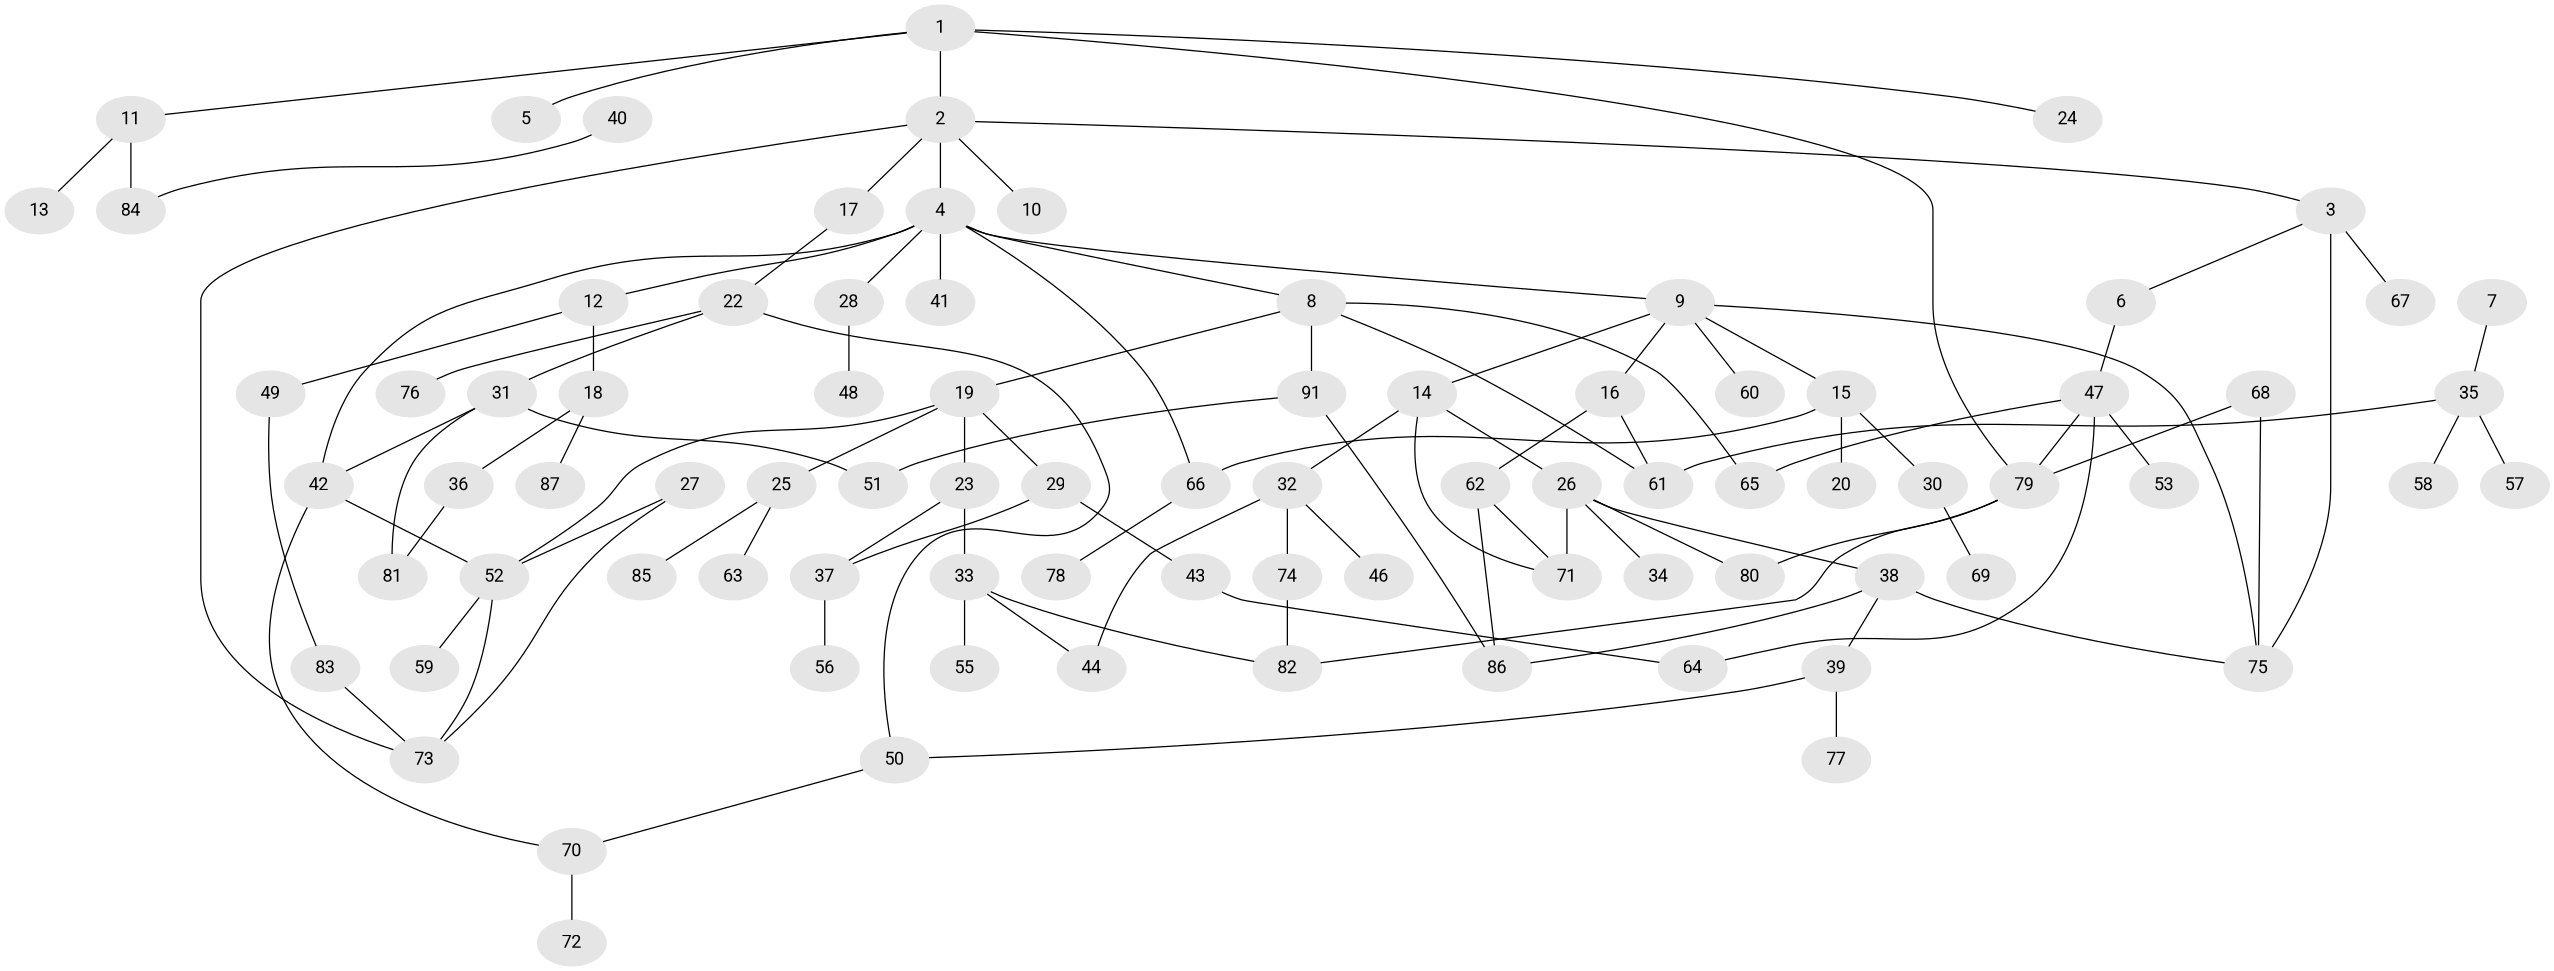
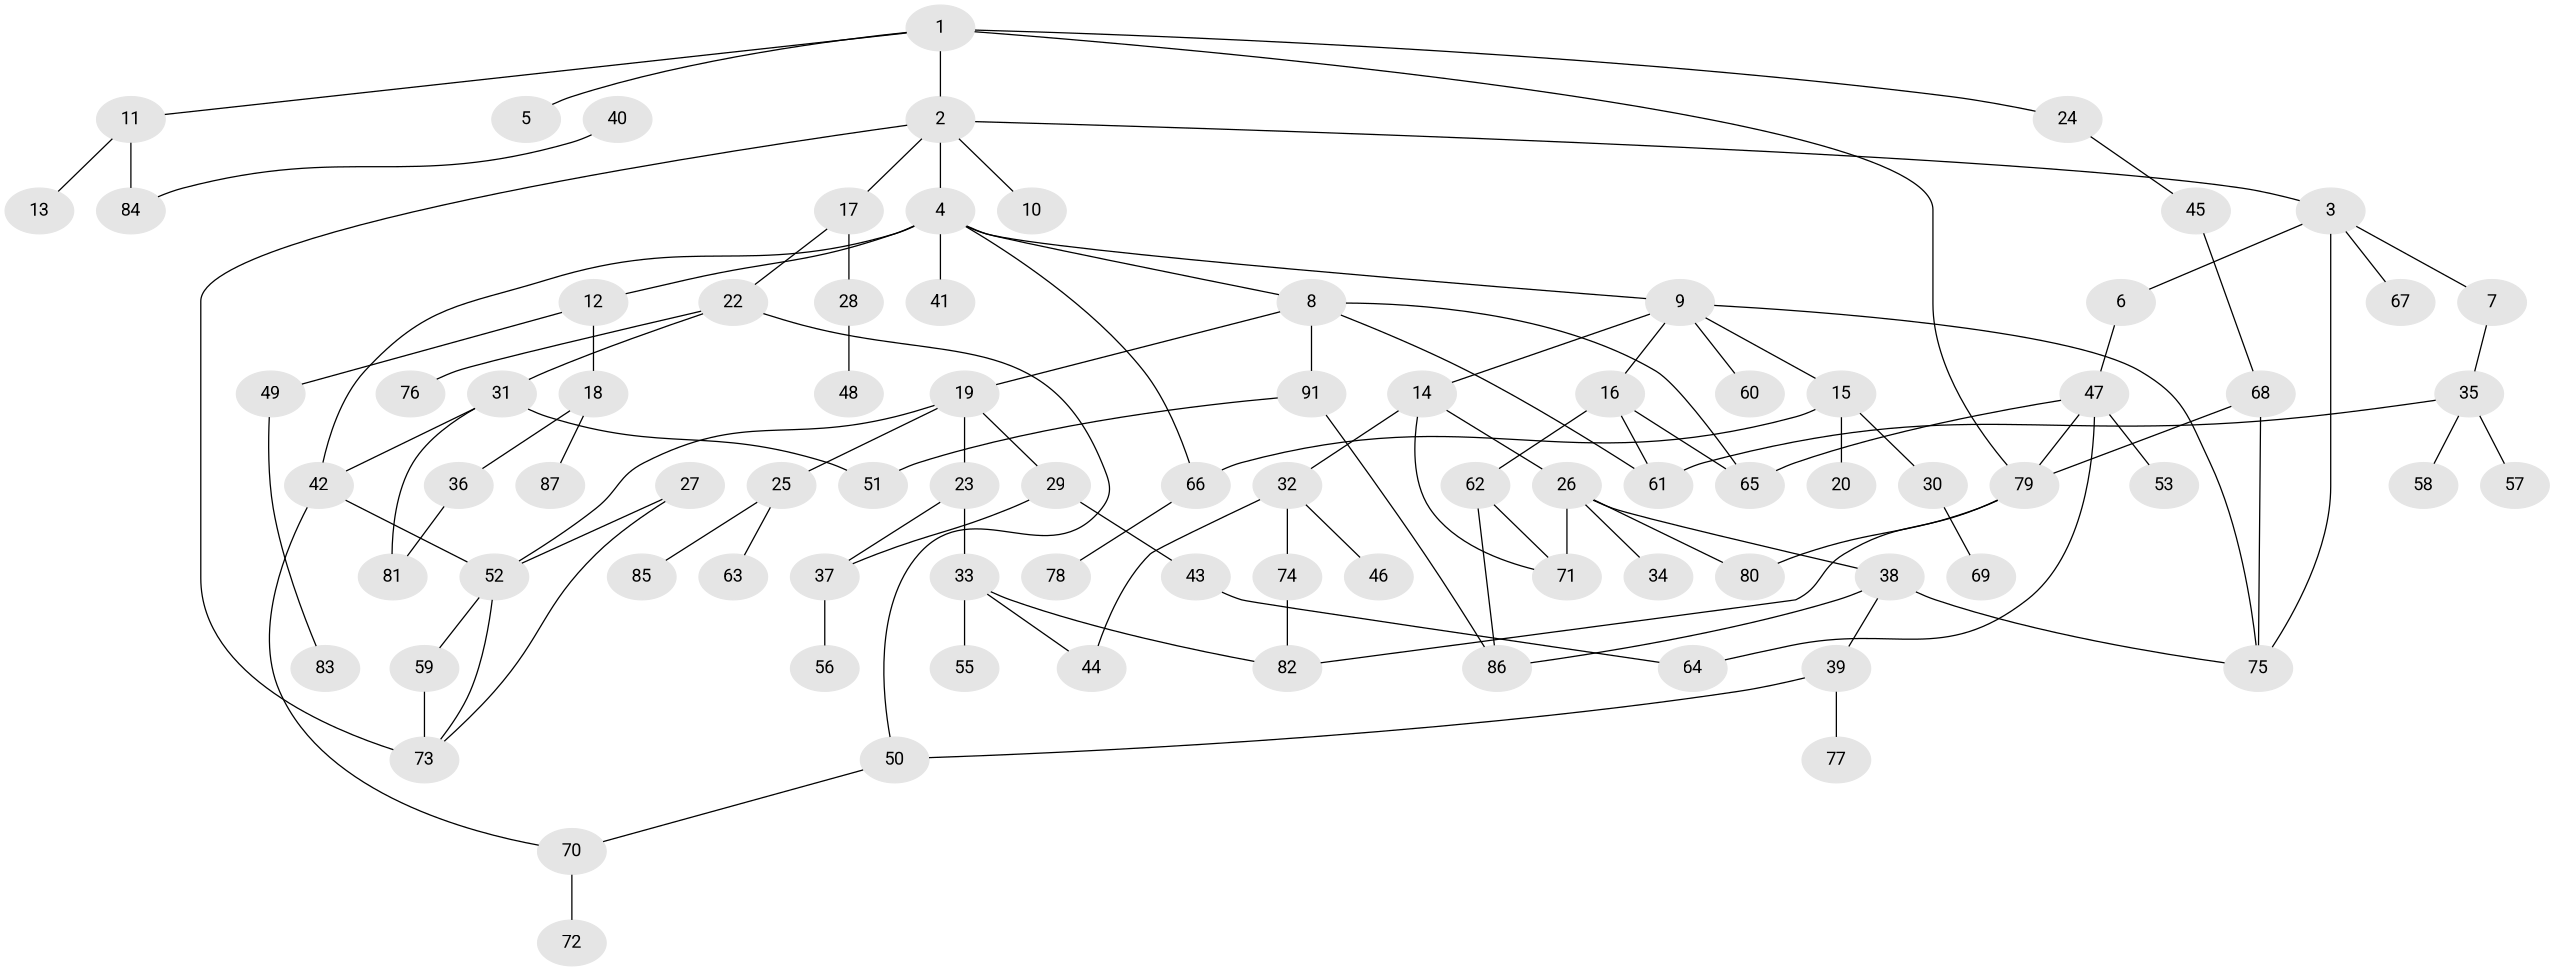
node "45": added
edge "4" -- "28": now "17" -- "28"
edge "3" -- "7": added
edge "16" -- "65": added
edge "83" -- "73": now "59" -- "73"
